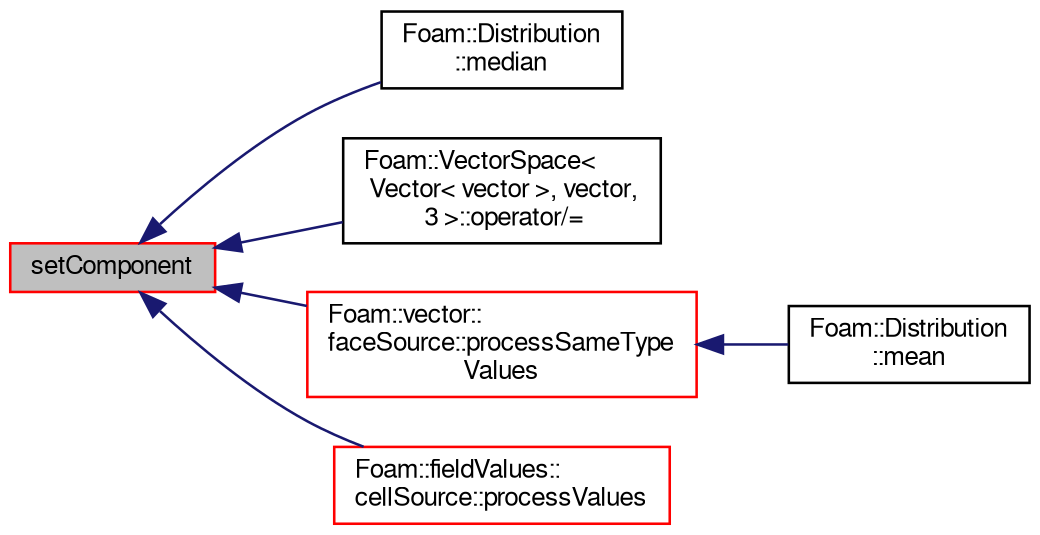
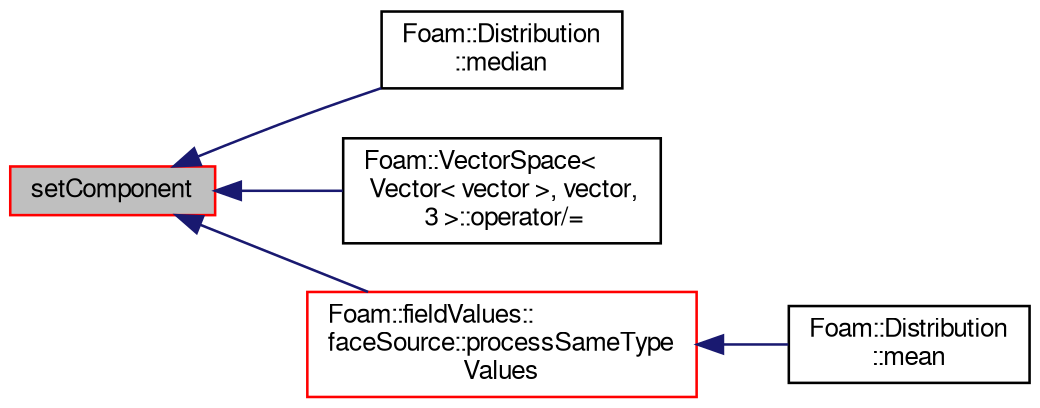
node "Foam::vector:: faceSource::processSameType Values": label "Foam::vector:: faceSource::processSameType Values" -> "Foam::fieldValues:: faceSource::processSameType Values"
node "Foam::fieldValues:: cellSource::processValues": removed
